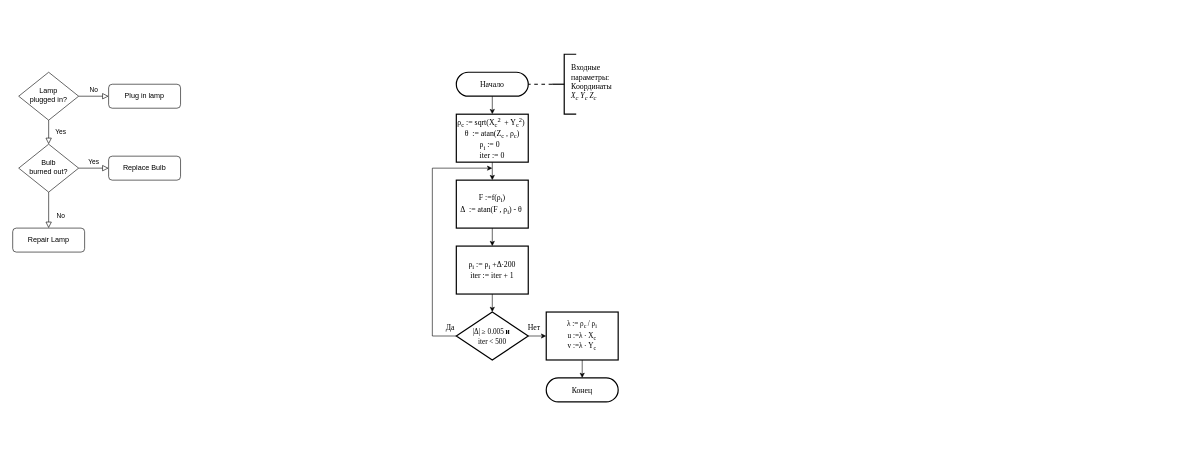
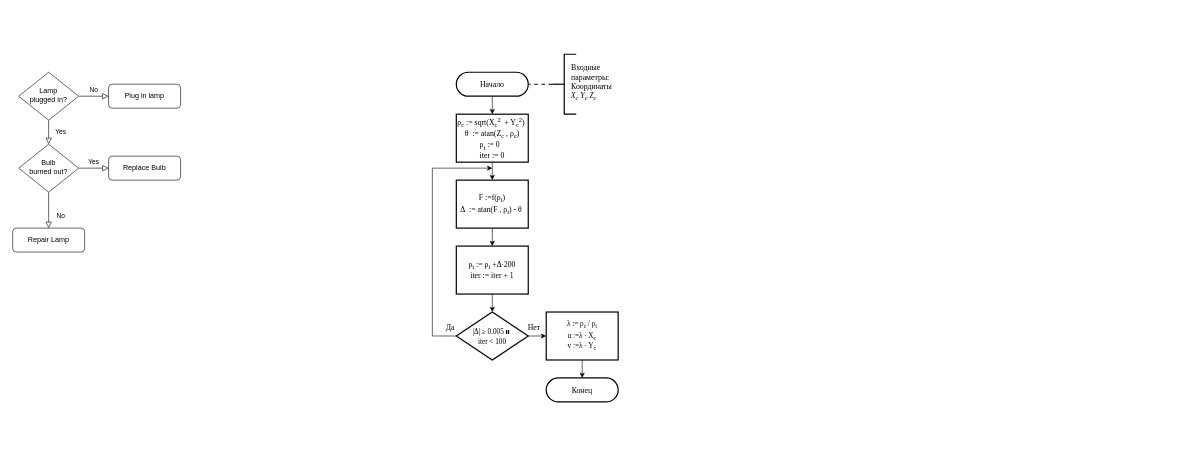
node "|Δ| ≥ 0.005 и iter < 500": label "|Δ| ≥ 0.005 и iter < 500" -> "|Δ| ≥ 0.005 и iter < 100"
